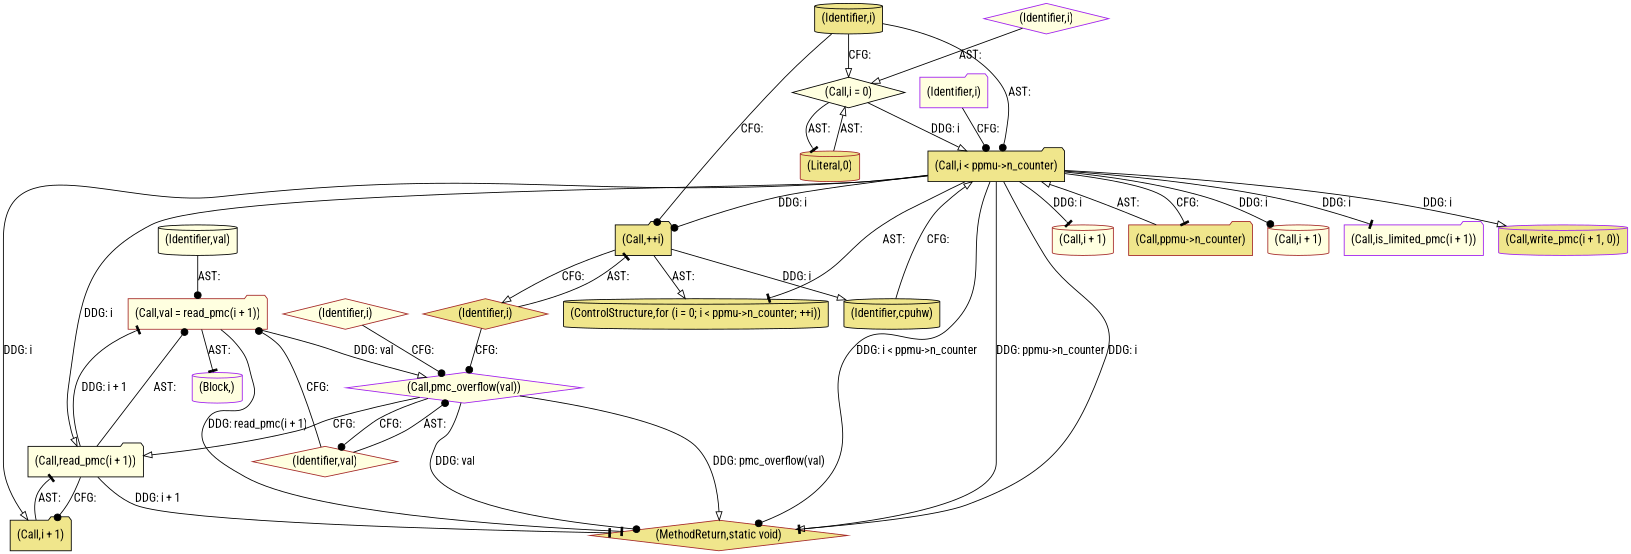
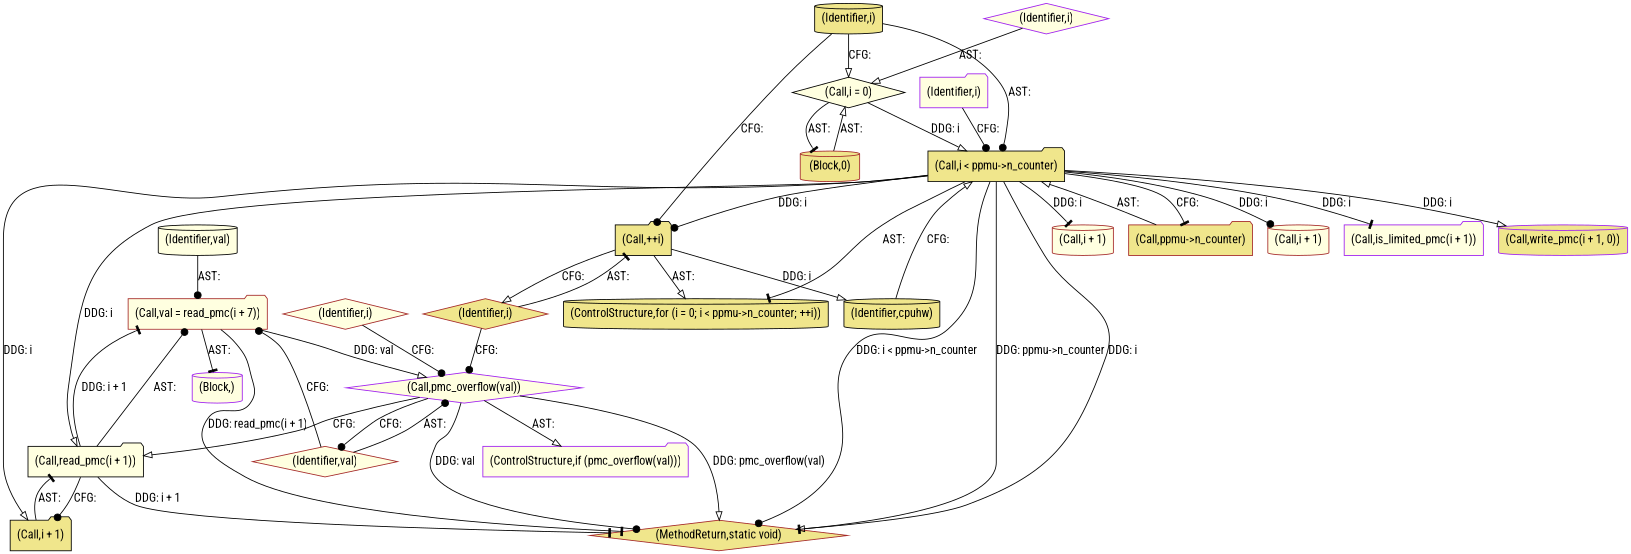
node "(Literal,0)": label "(Literal,0)" -> "(Block,0)"
node "(Call,val = read_pmc(i + 1))": label "(Call,val = read_pmc(i + 1))" -> "(Call,val = read_pmc(i + 7))"
node "(ControlStructure,if (pmc_overflow(val)))": added
